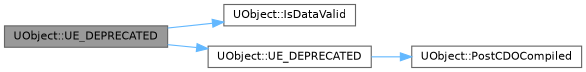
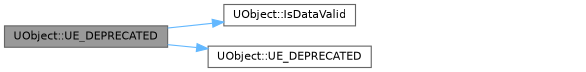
node "UObject::PostCDOCompiled": removed
